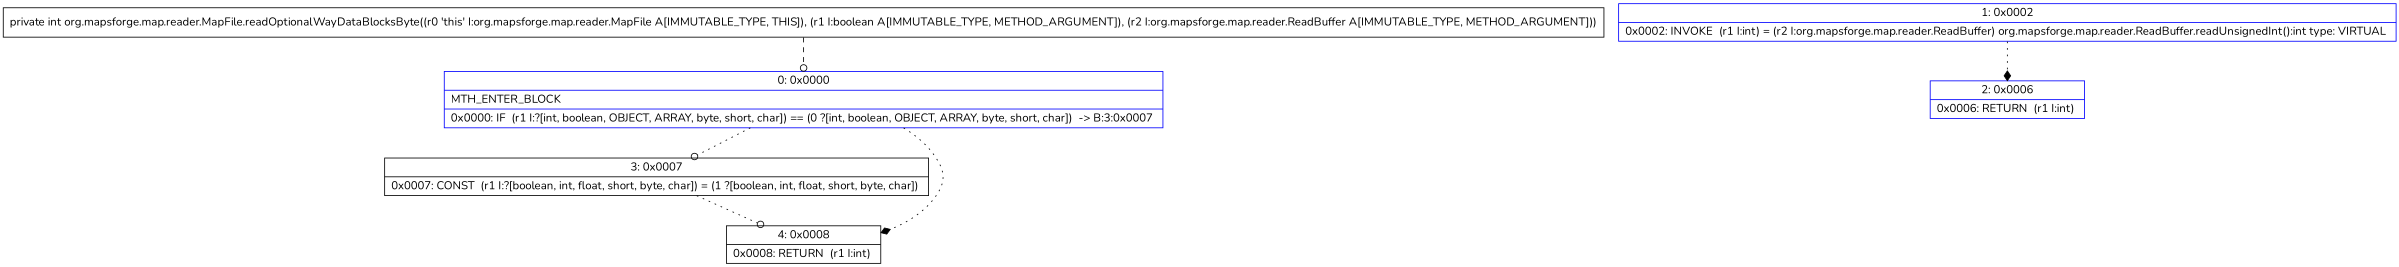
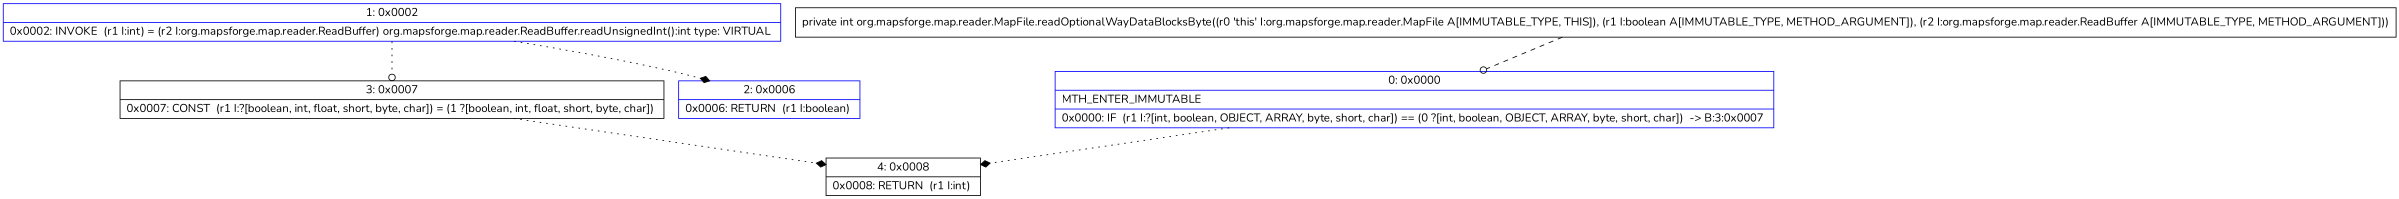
node "0: 0x0000": text "MTH_ENTER_BLOCK" -> "MTH_ENTER_IMMUTABLE"
node "2: 0x0006": text "0x0006: RETURN  (r1 I:int)" -> "0x0006: RETURN  (r1 I:boolean)"
edge "0: 0x0000" -> "3: 0x0007": now "1: 0x0002" -> "3: 0x0007"
edge "3: 0x0007" -> "4: 0x0008": arrowhead odot -> diamond
